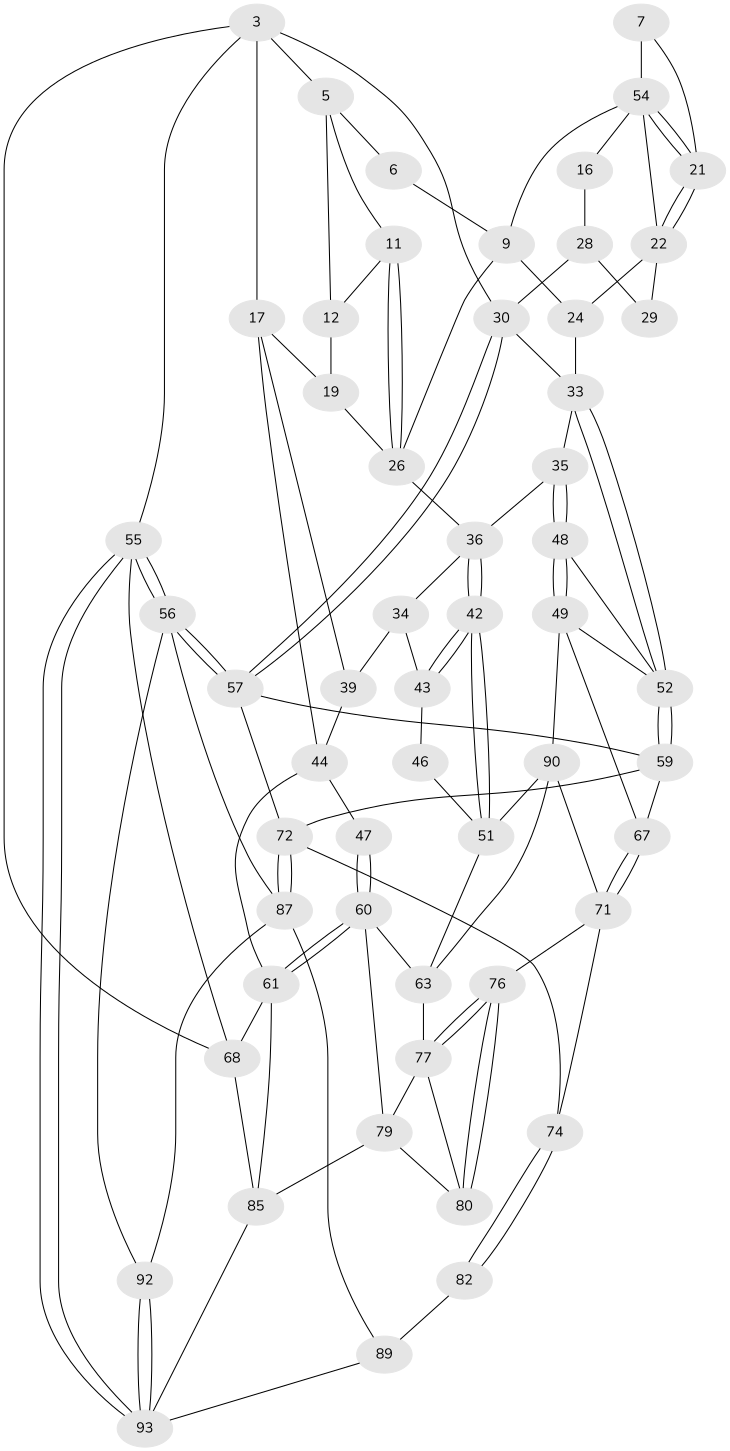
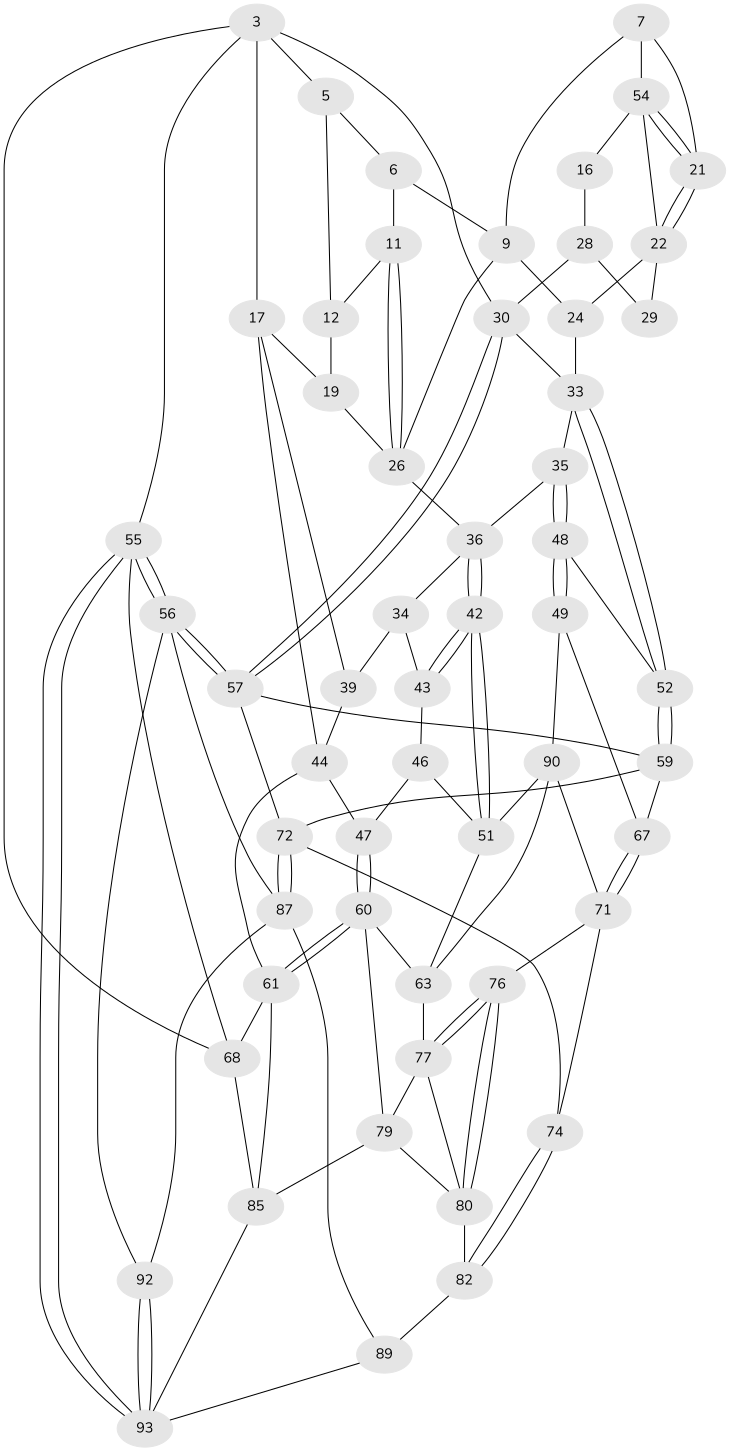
edge "54" -- "9": now "7" -- "9"
edge "5" -- "11": now "6" -- "11"
edge "49" -- "52": removed
edge "46" -- "47": added
edge "80" -- "82": added
